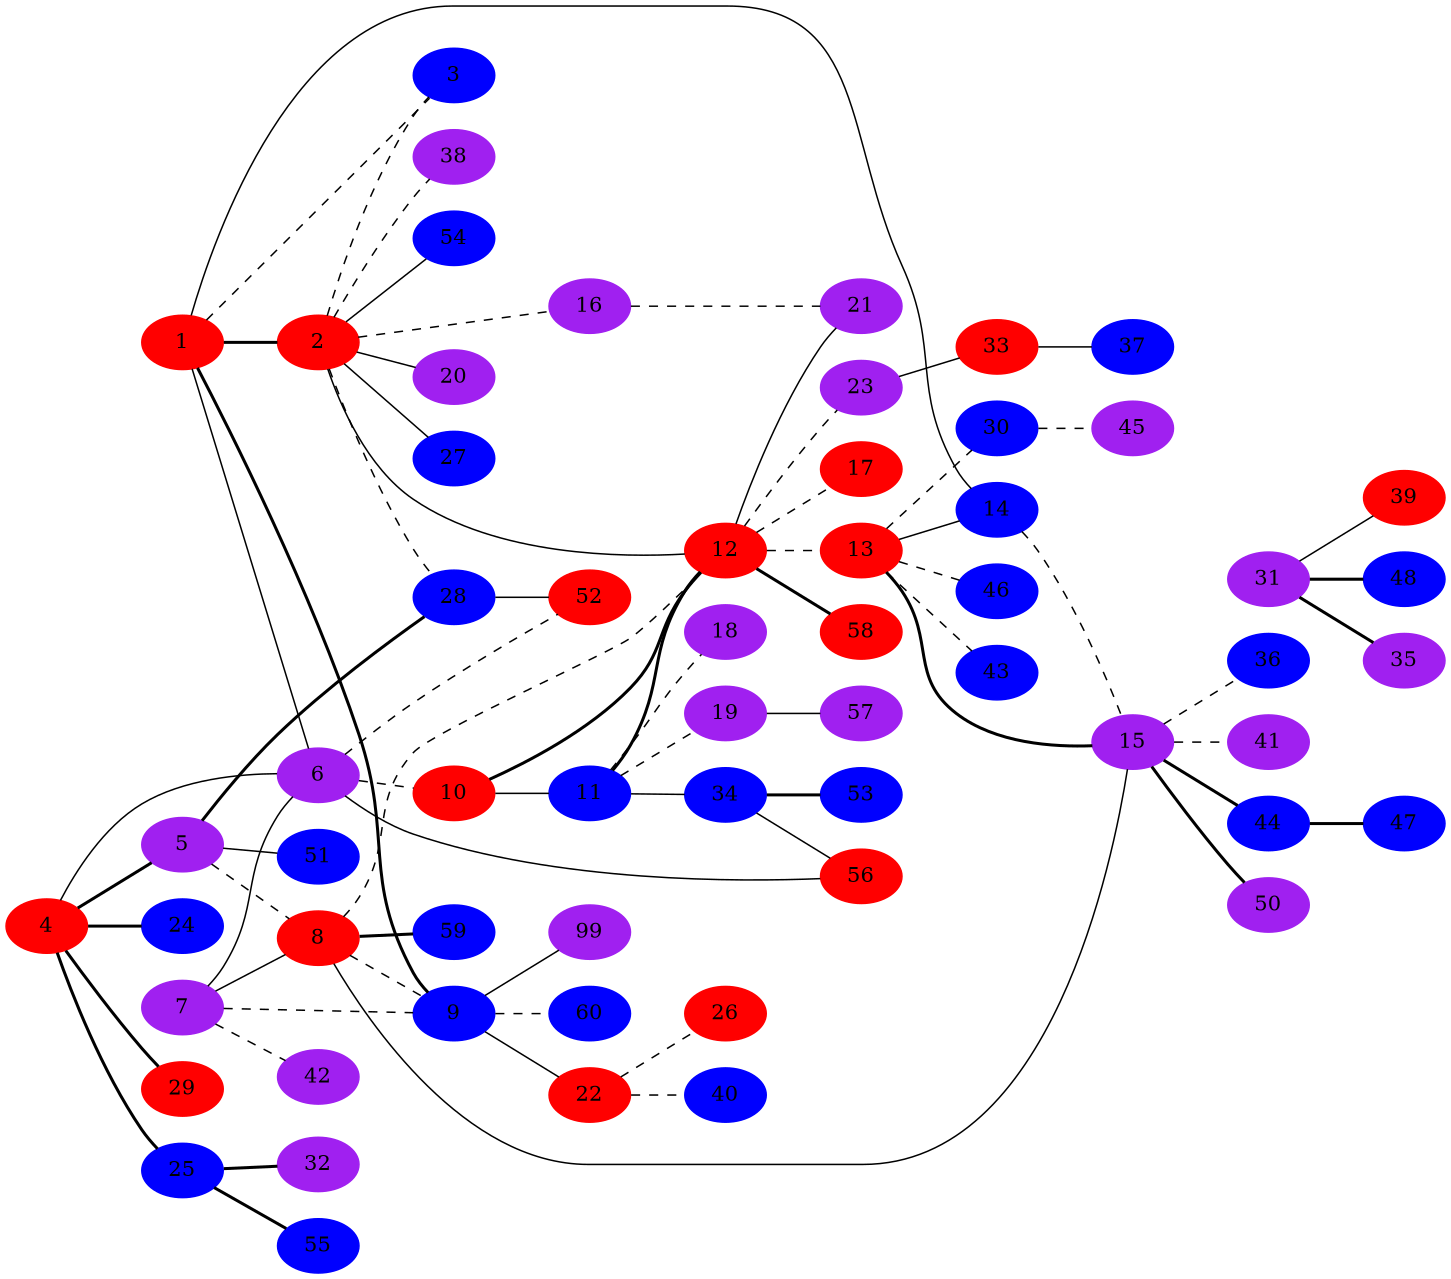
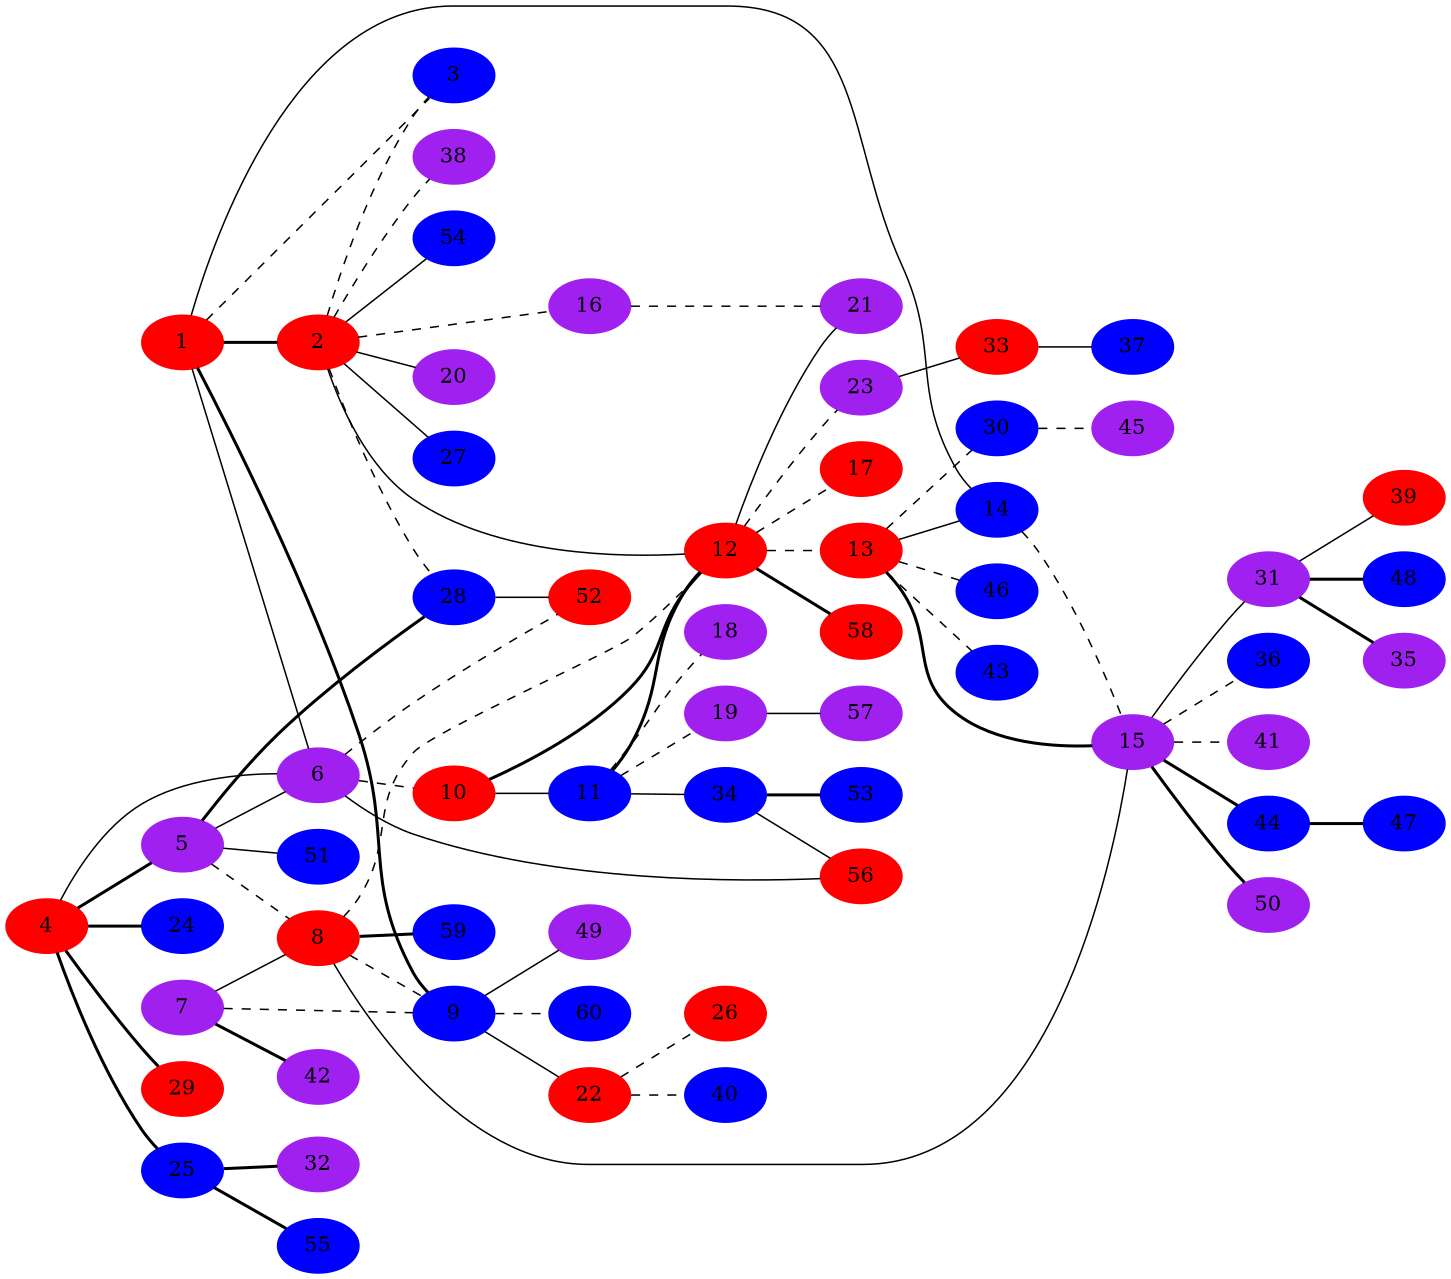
edge "31" -- "15": added
edge "6" -- "7": now "6" -- "5"
node "99": label "99" -> "49"
edge "7" -- "42": style dashed -> bold
